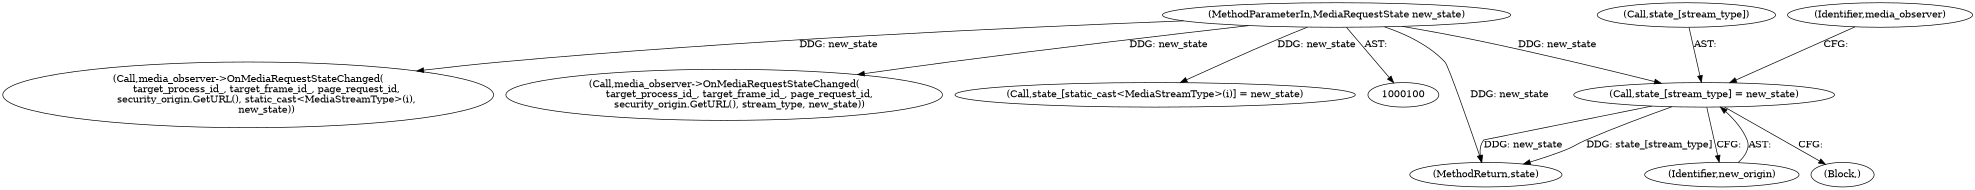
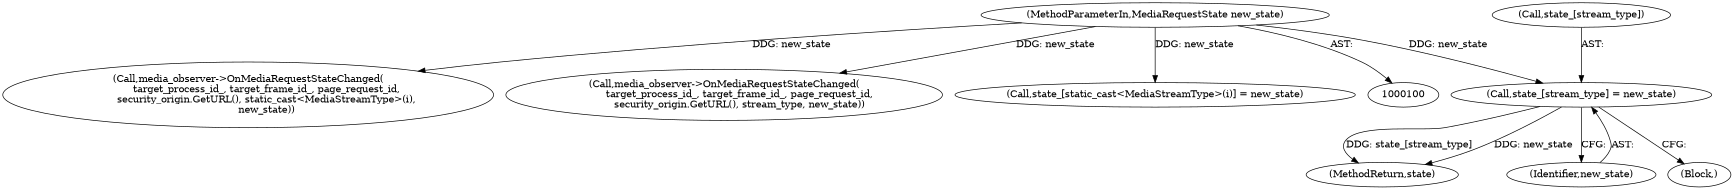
node "(Identifier,media_observer)": removed
edge "(MethodParameterIn,MediaRequestState new_state)" -> "(MethodReturn,state)": removed, label "DDG: new_state"
node "(Identifier,new_origin)": label "(Identifier,new_origin)" -> "(Identifier,new_state)"
